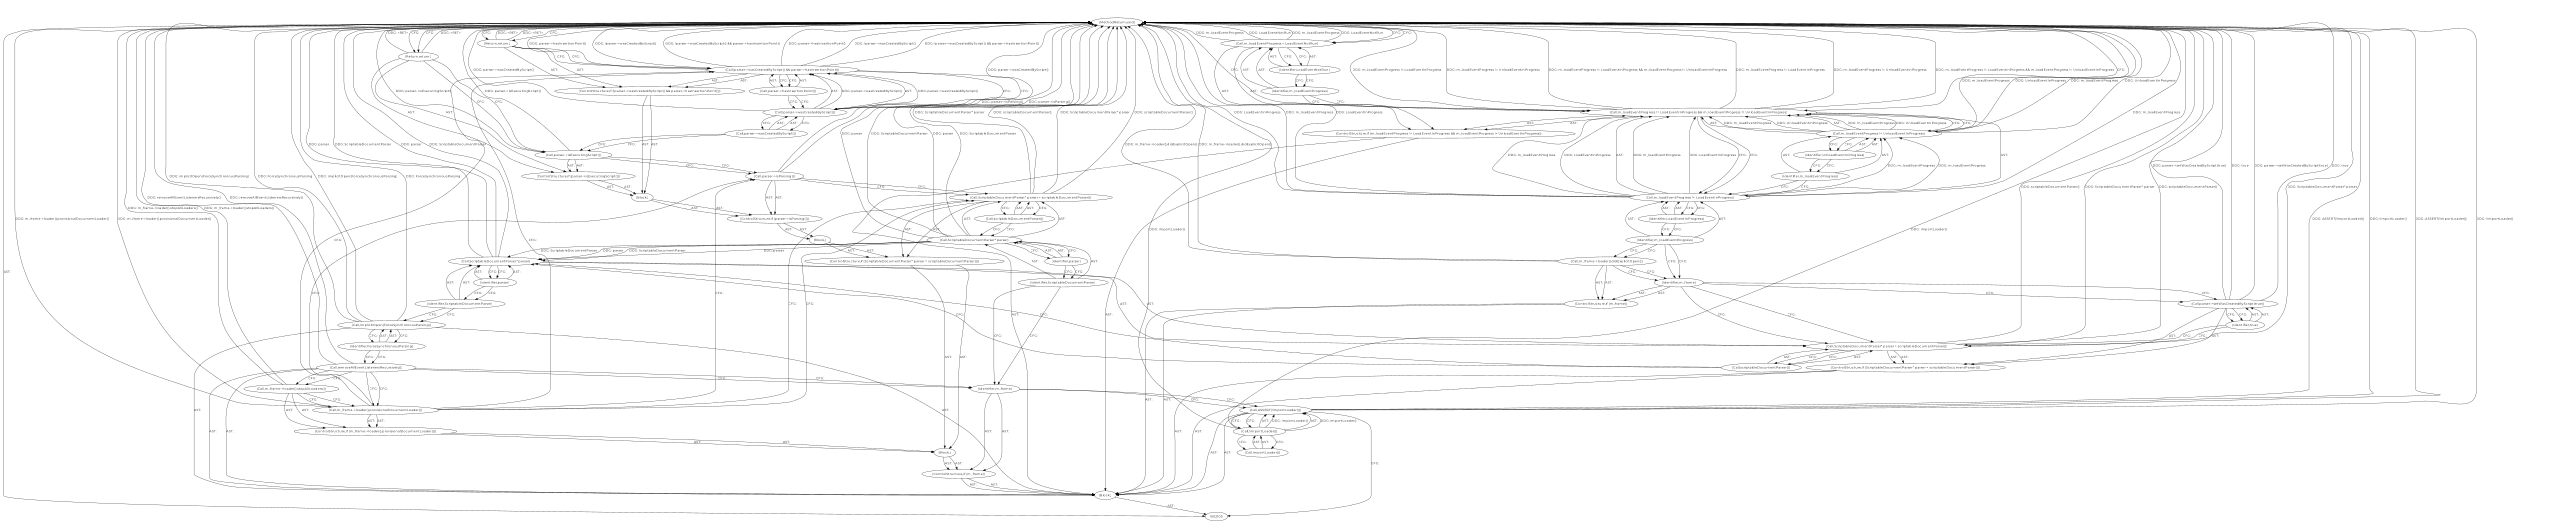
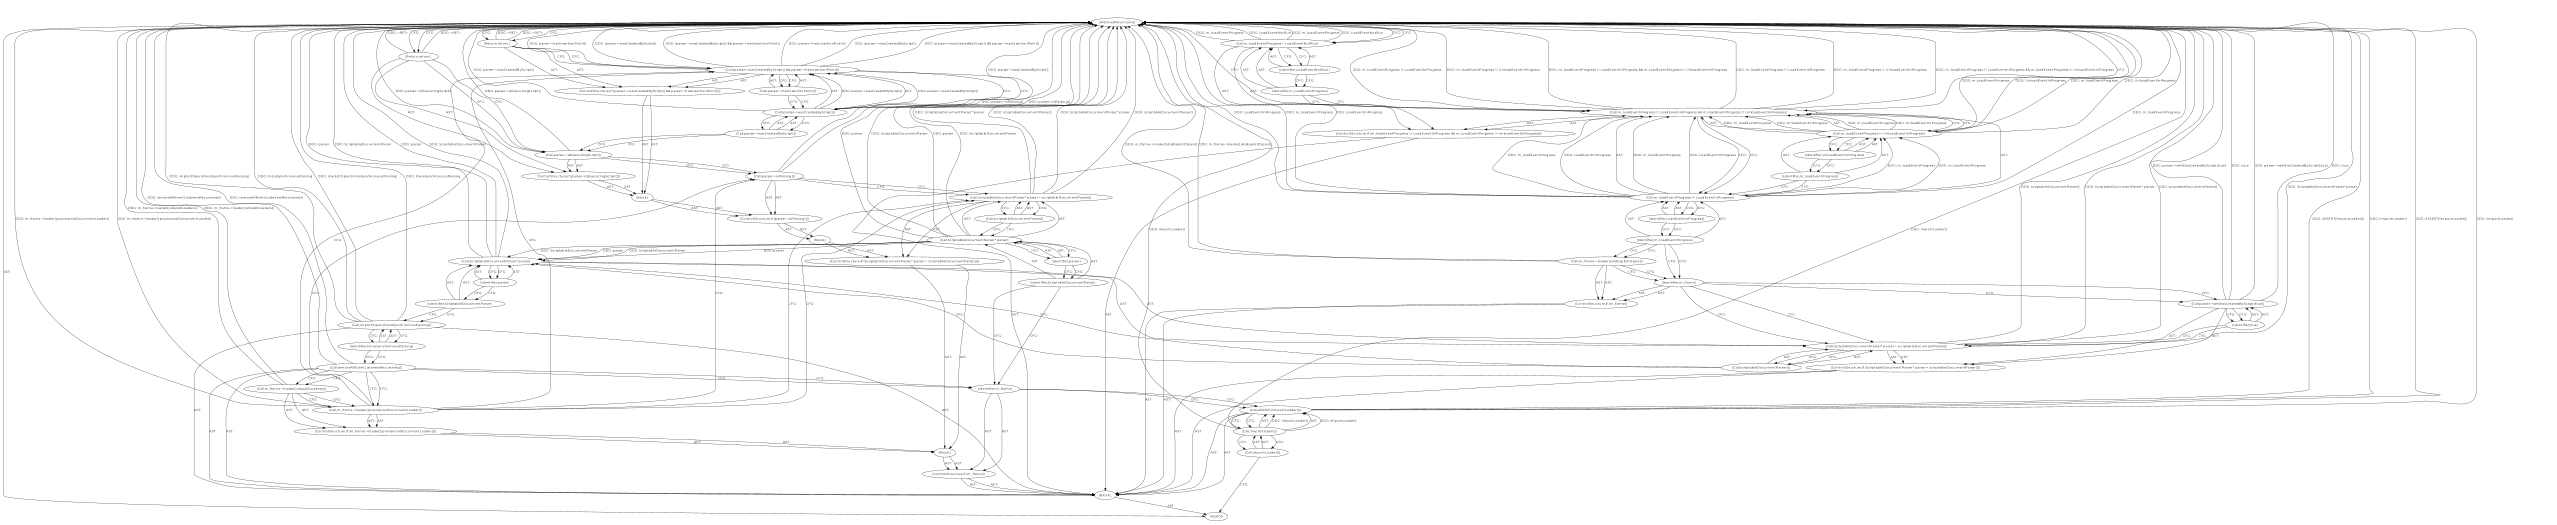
node "(Call,!importLoader())": label "(Call,!importLoader())" -> "(Call,!implicitOpen())"
edge "(Call,ASSERT(!importLoader()))" -> "1002100": now "(Call,importLoader())" -> "1002100"
